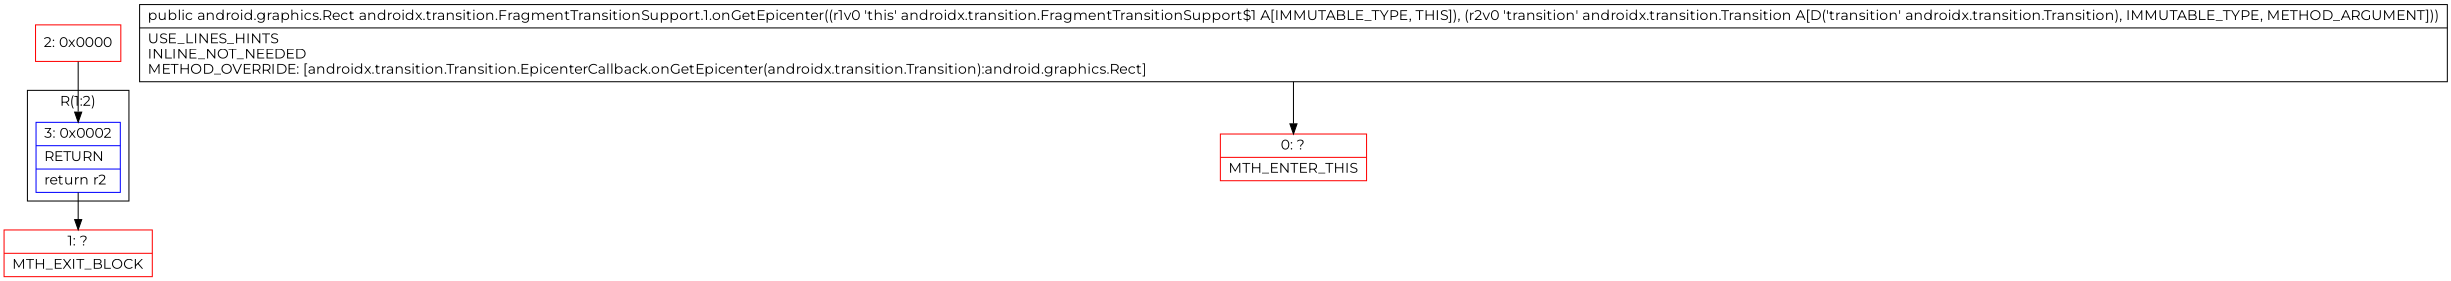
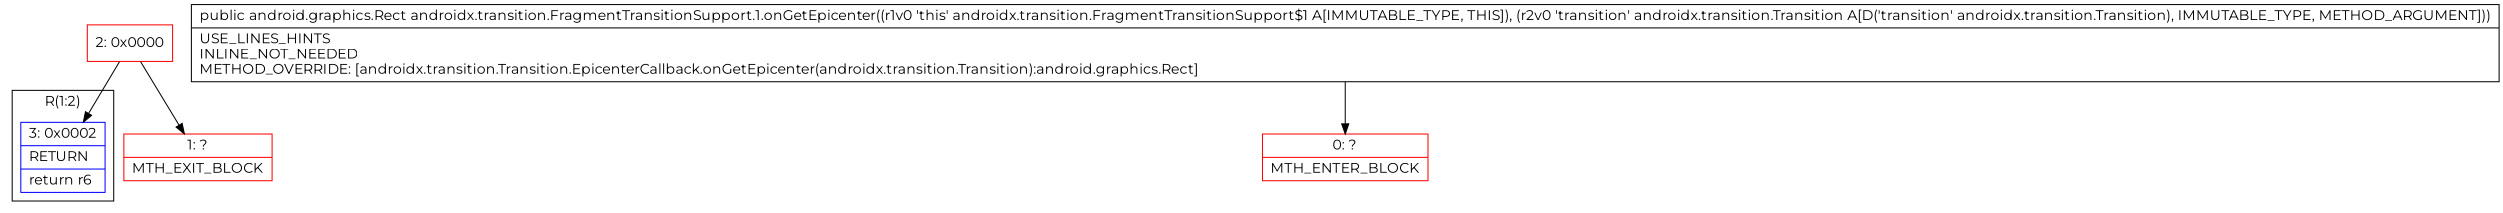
node "0: ?": text "MTH_ENTER_THIS" -> "MTH_ENTER_BLOCK"
node "3: 0x0002": text "return r2" -> "return r6"
edge "3: 0x0002" -> "1: ?": now "2: 0x0000" -> "1: ?"
